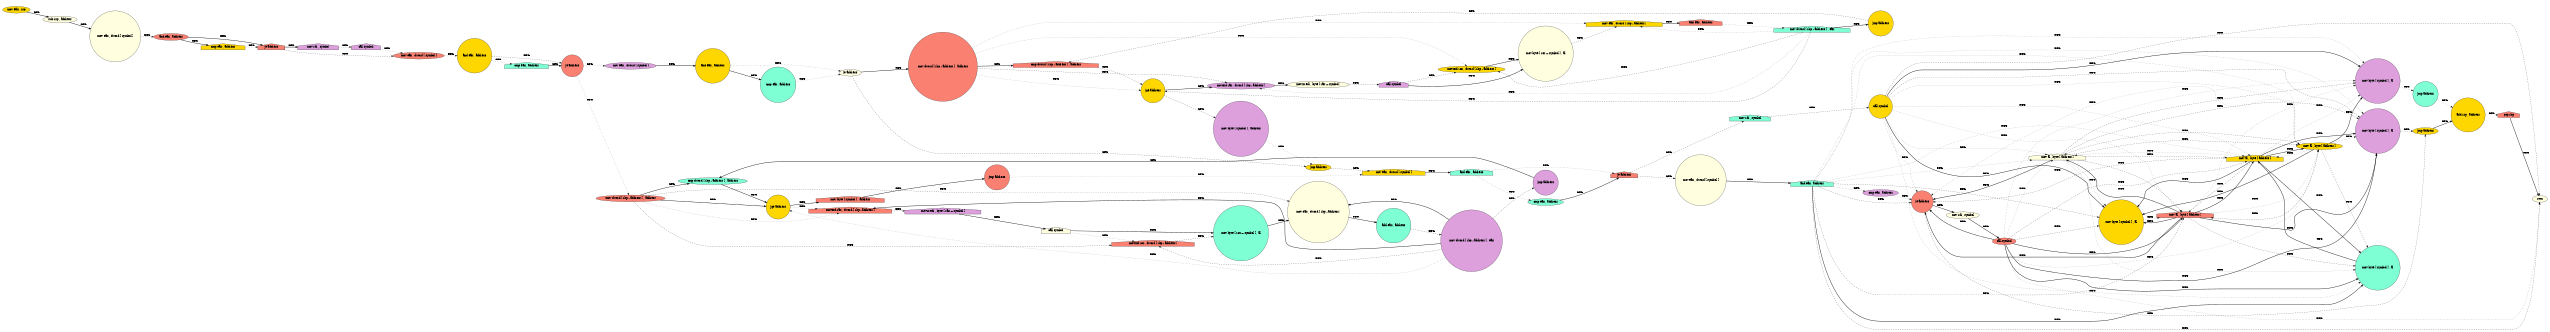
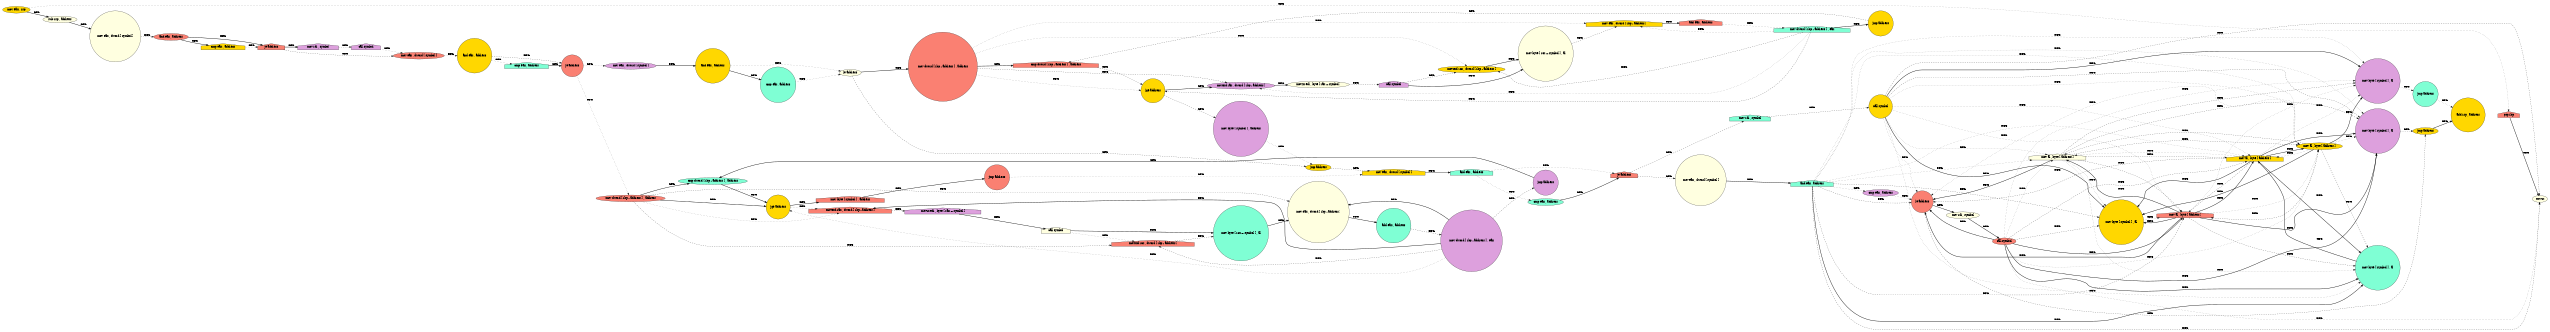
edge "add rsp , address" -> "pop rbp": now "mov eax , rsp" -> "pop rbp"
node "retn": label "retn" -> "movzx"
